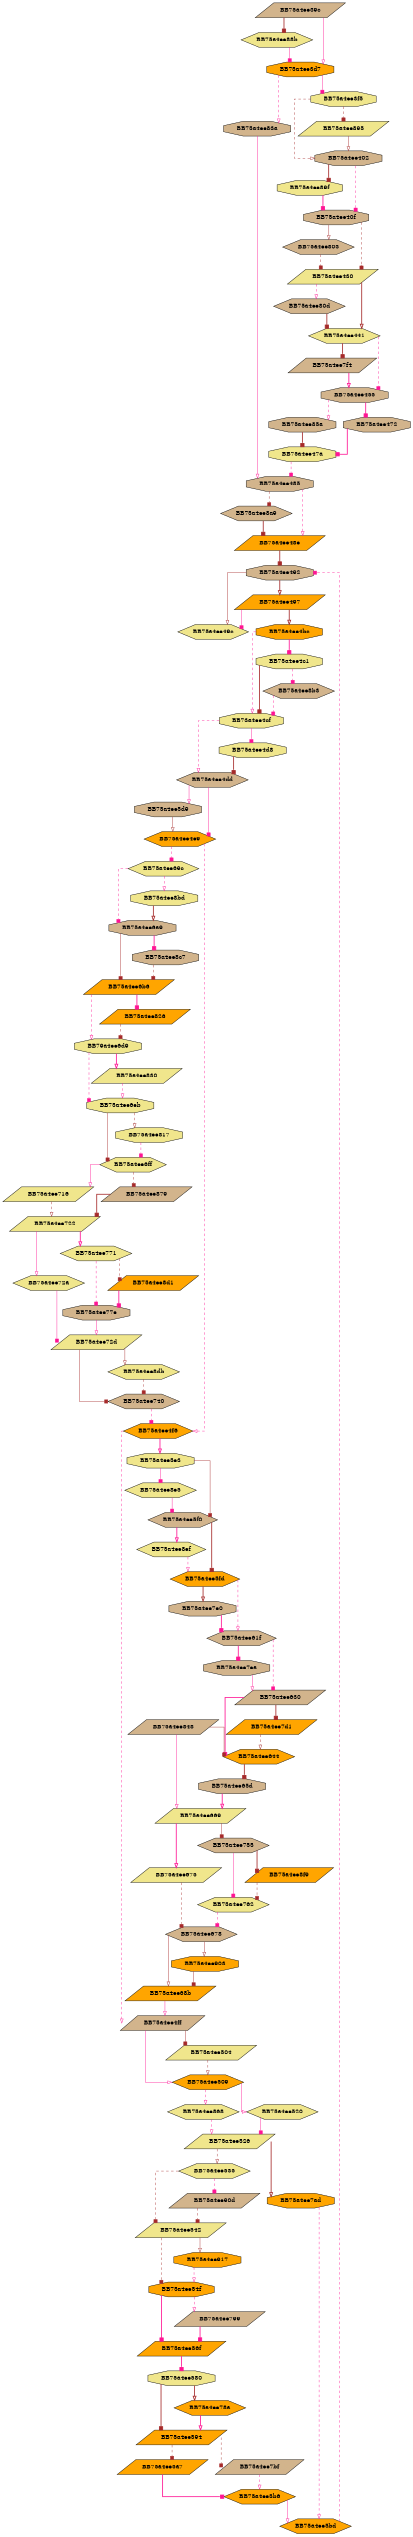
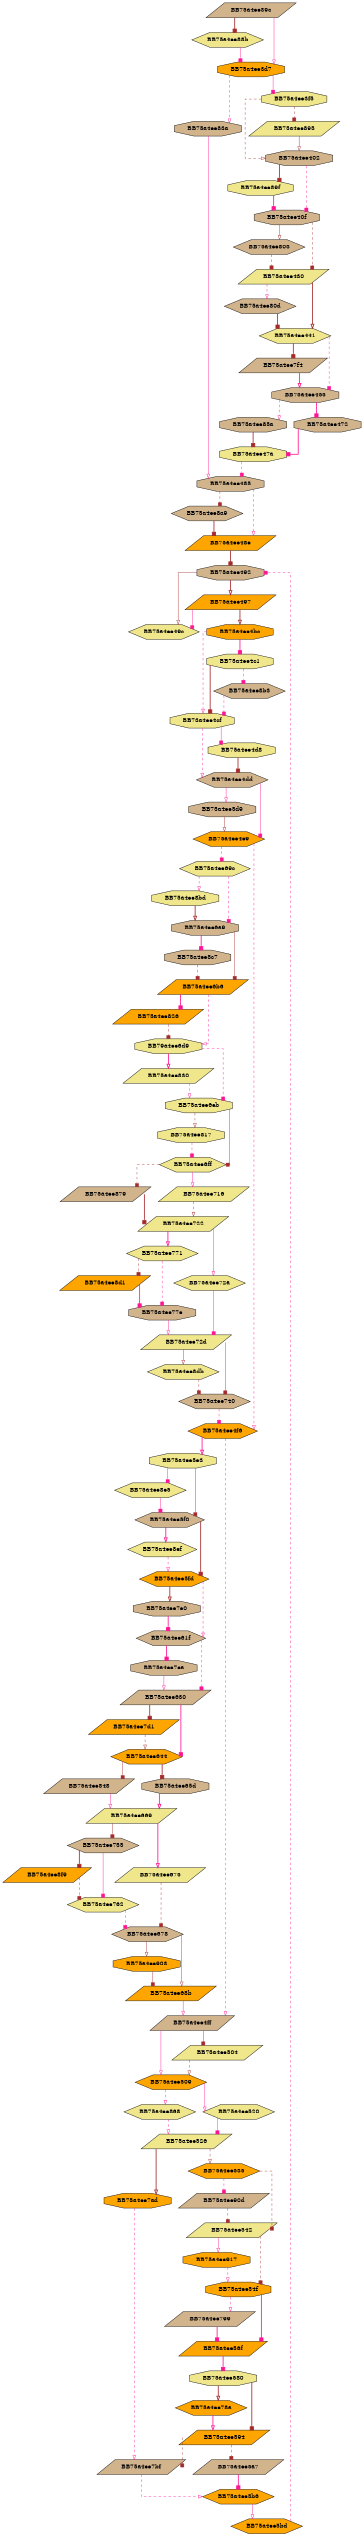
edge "BB75a4ee848" -> "BB75a4ee644": reversed
node "BB75a4ee535": fillcolor khaki -> orange
edge "BB75a4ee542" -> "BB75a4ee917": color brown -> deeppink
edge "BB75a4ee7ad" -> "BB75a4ee5bd": now "BB75a4ee7ad" -> "BB75a4ee7bf"
node "BB75a4ee5a7": fillcolor orange -> tan
